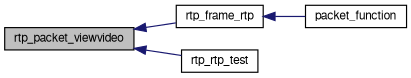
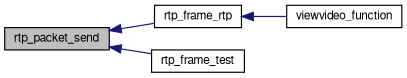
node "packet_function": label "packet_function" -> "viewvideo_function"
node "rtp_packet_viewvideo": label "rtp_packet_viewvideo" -> "rtp_packet_send"
node "rtp_rtp_test": label "rtp_rtp_test" -> "rtp_frame_test"
